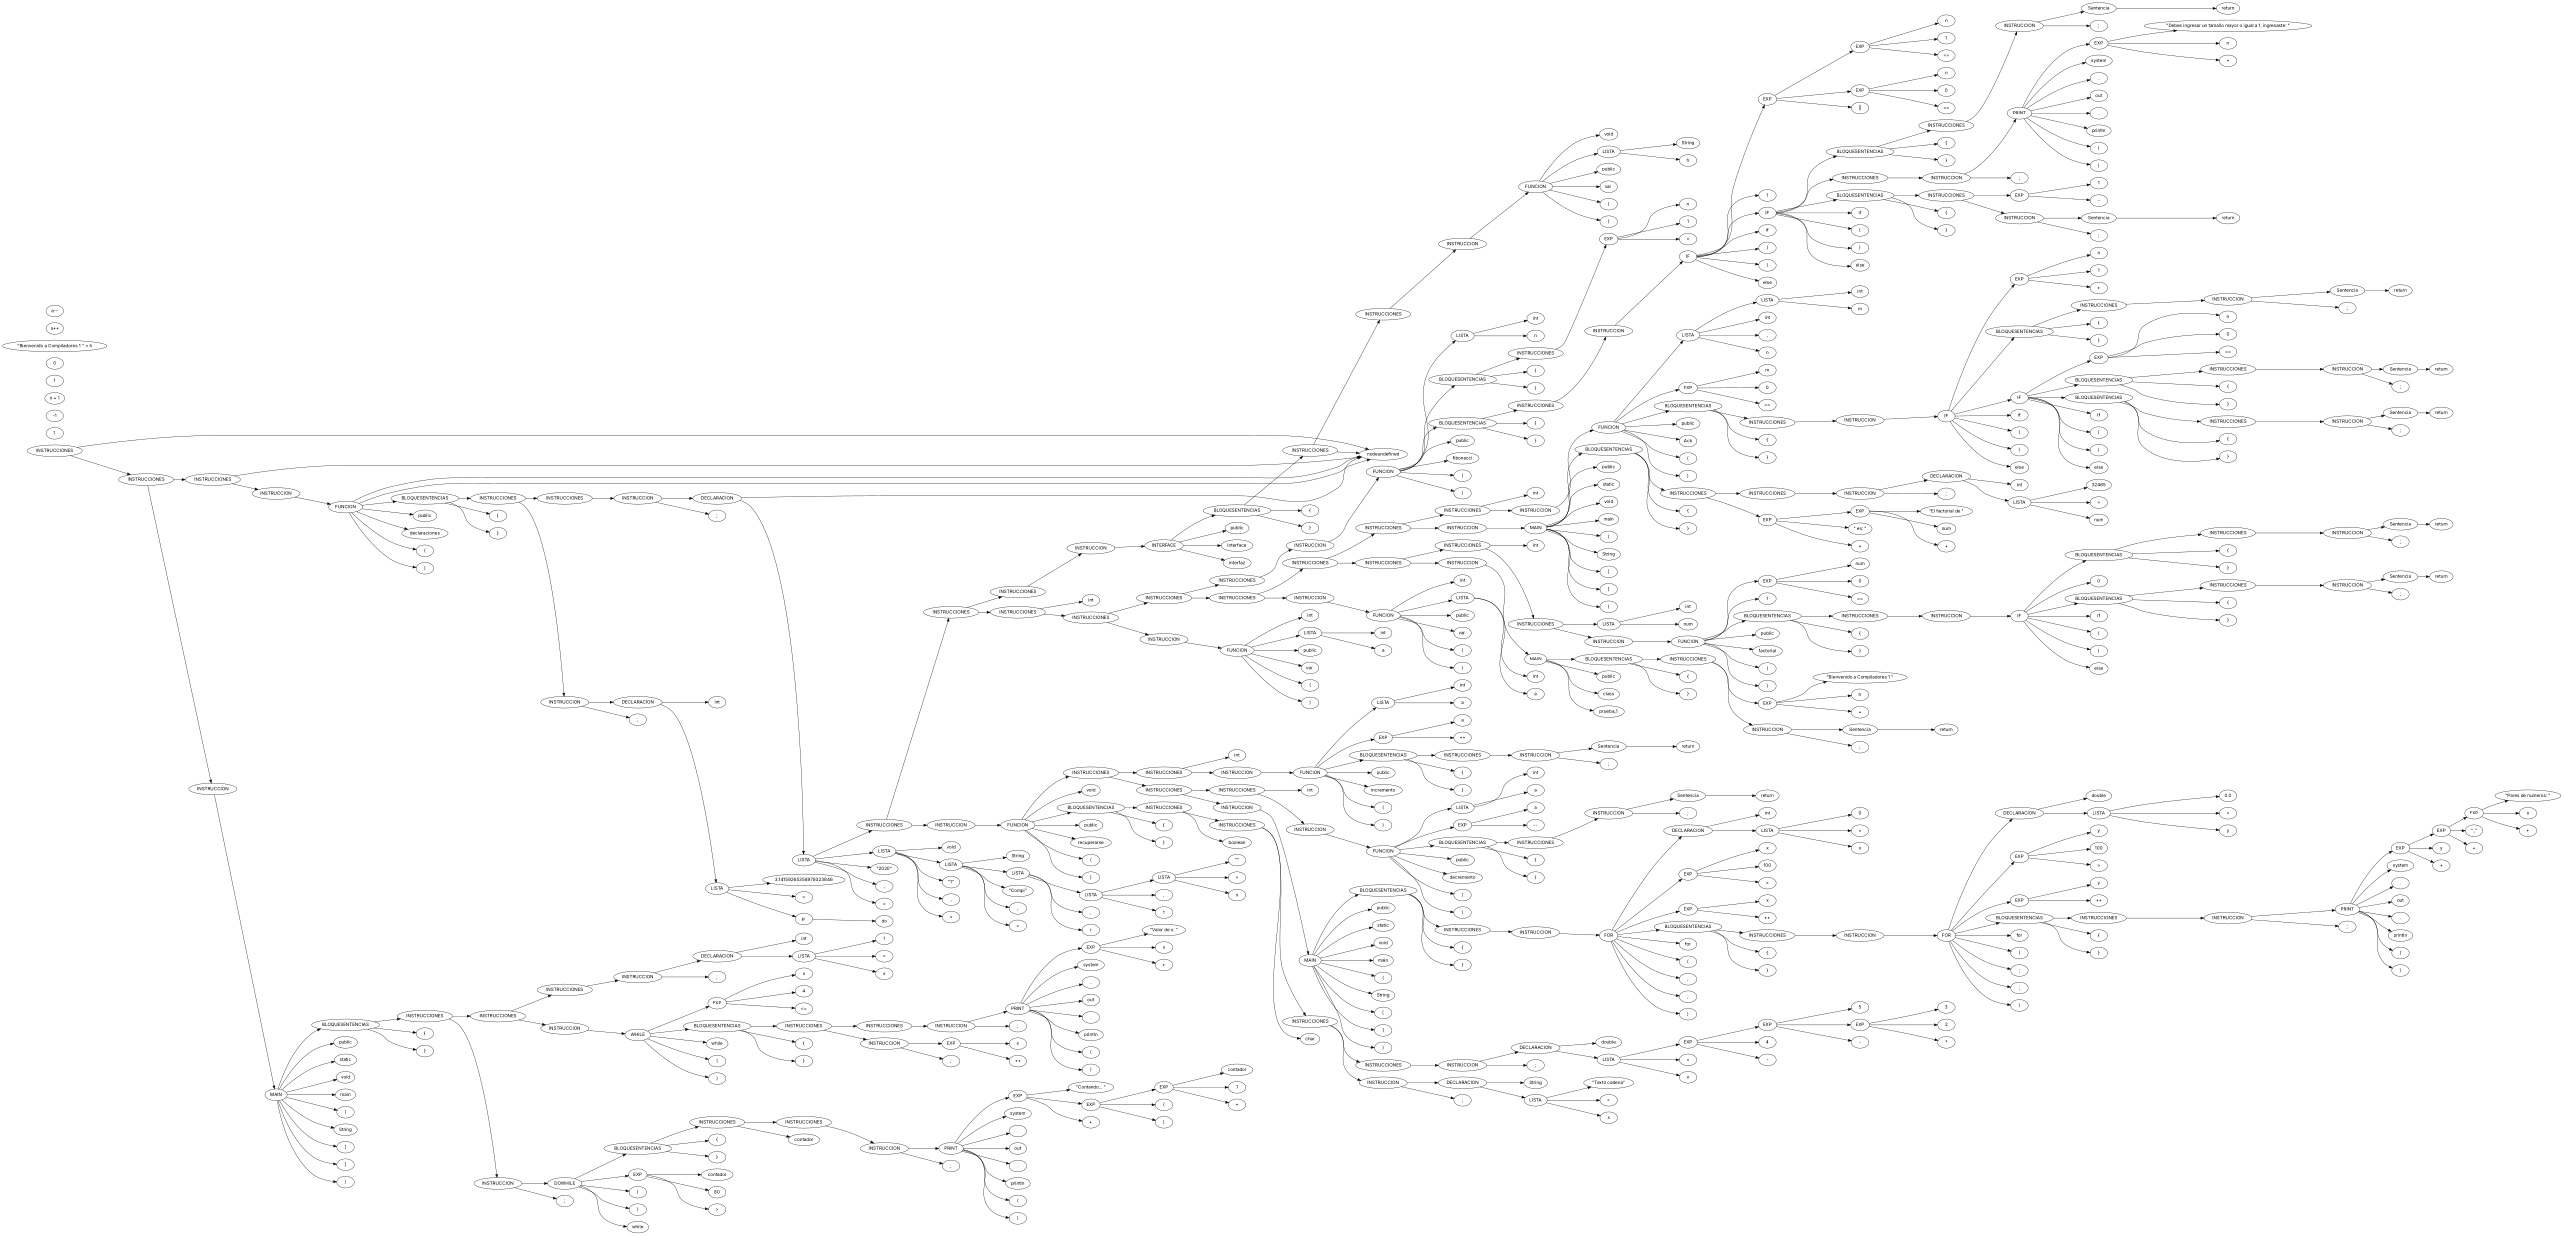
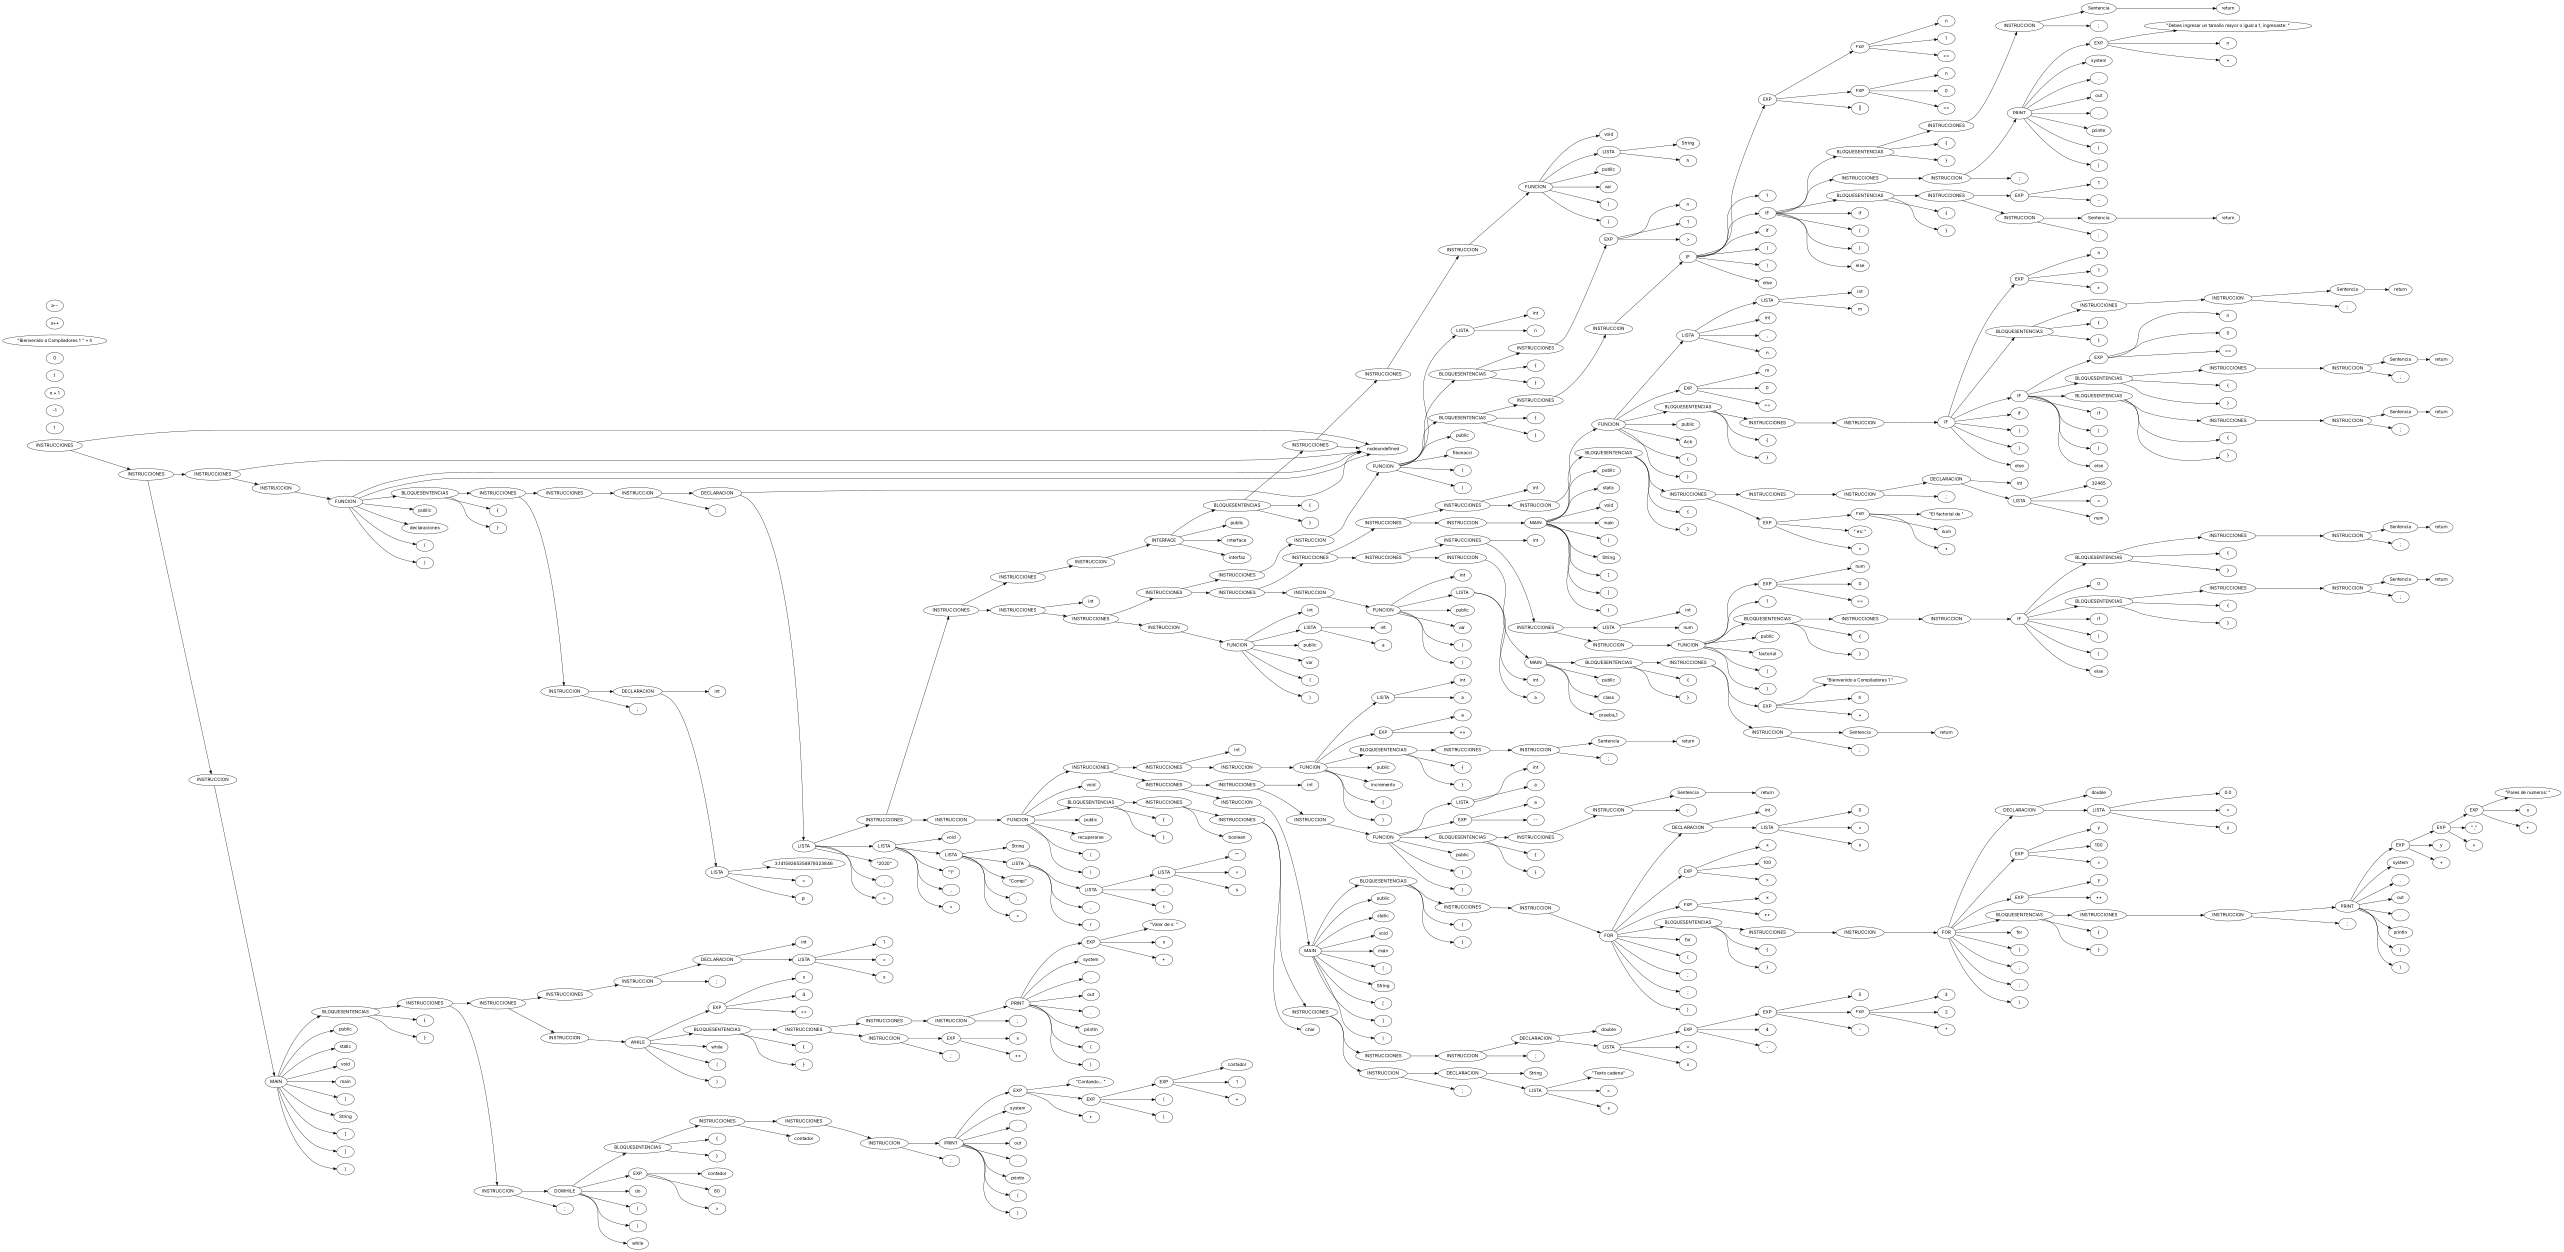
node "decremento": removed
edge "pi" -> "do": now "DOWHILE" -> "do"
